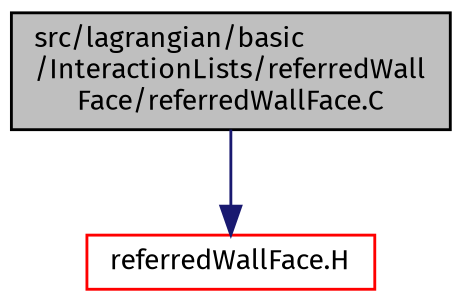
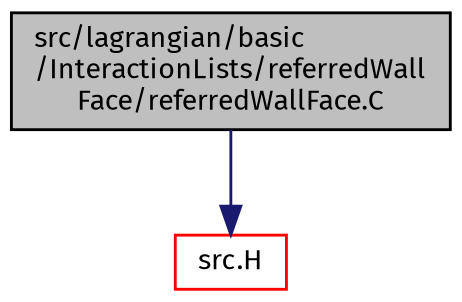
node "referredWallFace.H": label "referredWallFace.H" -> "src.H"
